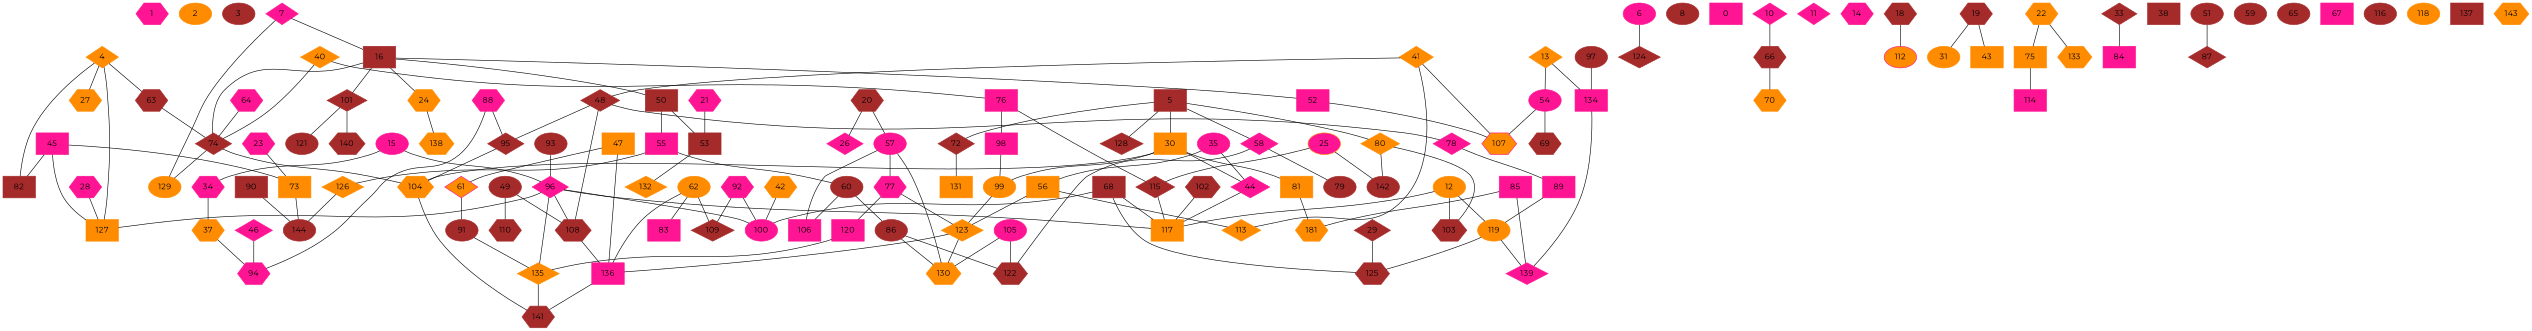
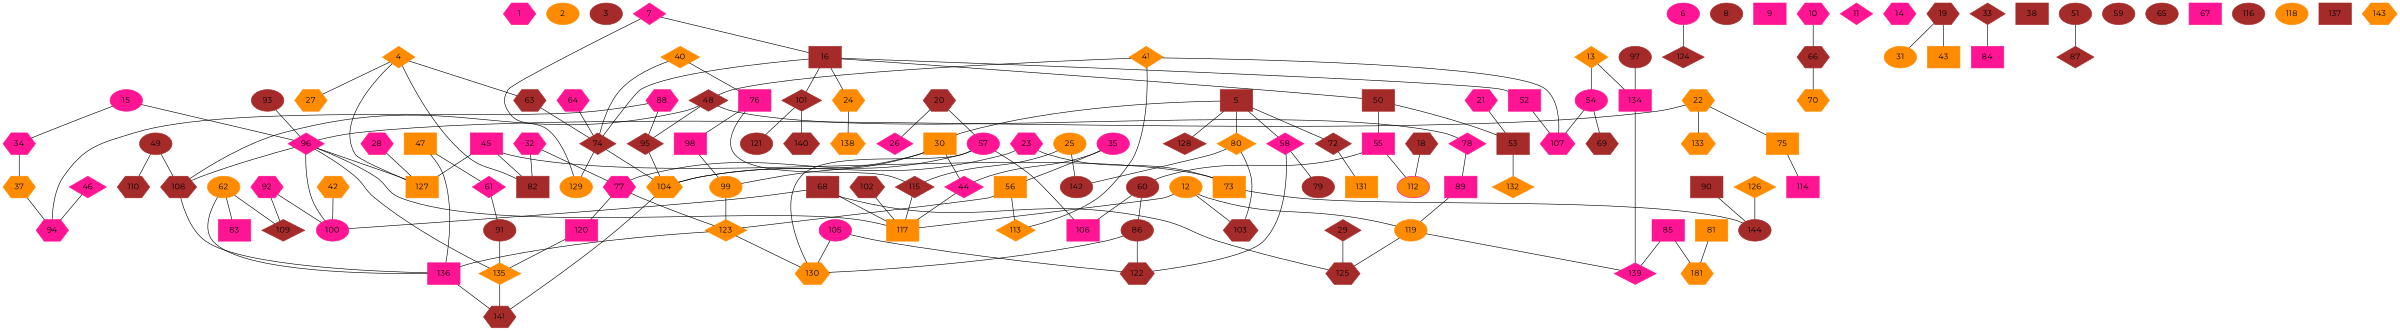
node "0": label "0" -> "9"
node "10": shape diamond -> hexagon
edge "22" -- "96": added
node "32": added
node "25": fillcolor deeppink -> darkorange
node "107": fillcolor darkorange -> deeppink
edge "30" -- "81": removed
edge "55" -- "126": now "55" -- "112"
edge "23" -- "104": added
node "61": fillcolor darkorange -> deeppink
